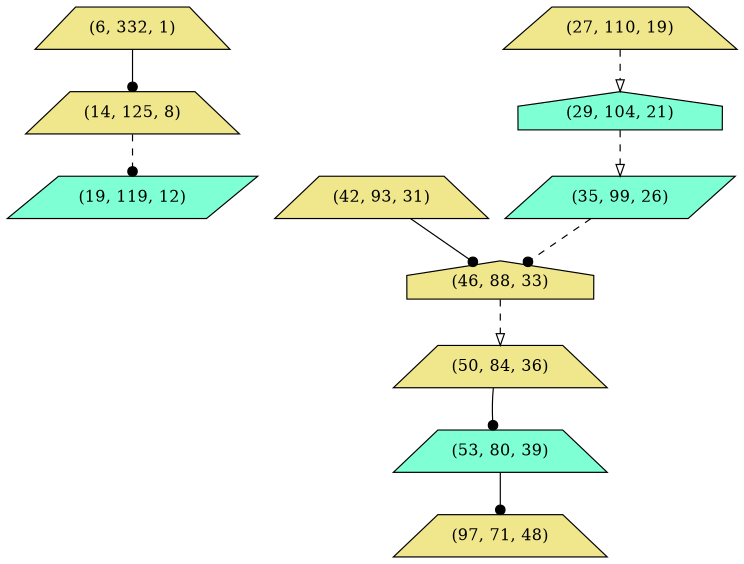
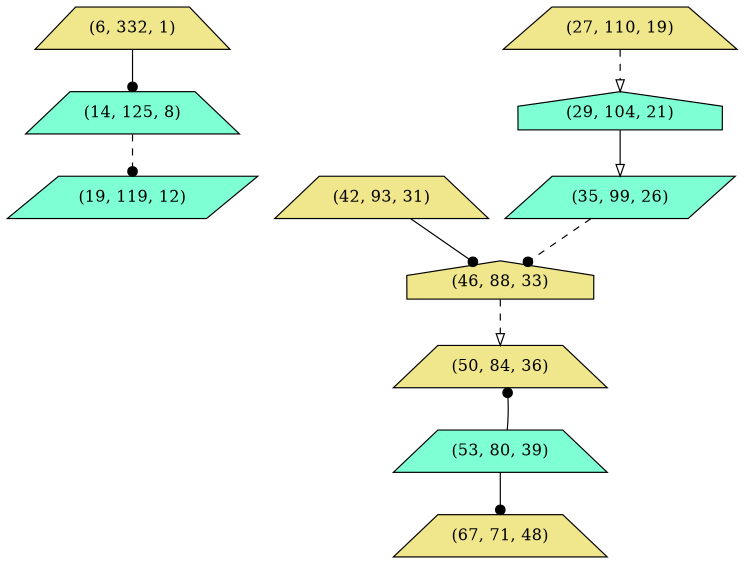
node "(14, 125, 8)": fillcolor khaki -> aquamarine
edge "(29, 104, 21)" -> "(35, 99, 26)": style dashed -> solid
edge "(50, 84, 36)" -> "(53, 80, 39)": reversed
node "(97, 71, 48)": label "(97, 71, 48)" -> "(67, 71, 48)"
